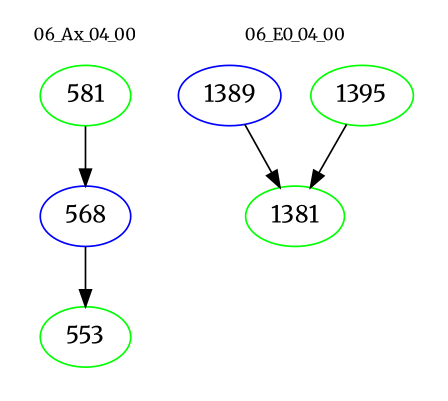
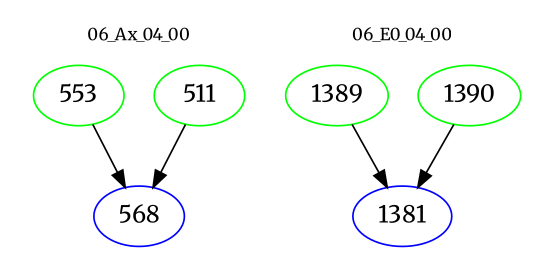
node "581": label "581" -> "511"
node "1389": color blue -> green
node "1395": label "1395" -> "1390"
node "1381": color green -> blue
edge "568" -> "553": reversed
